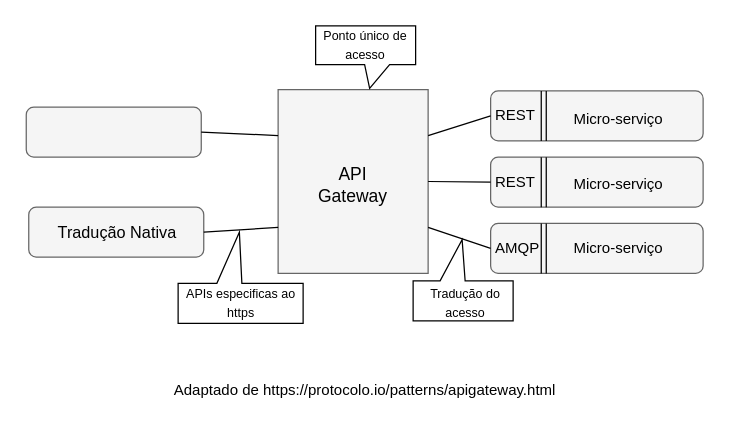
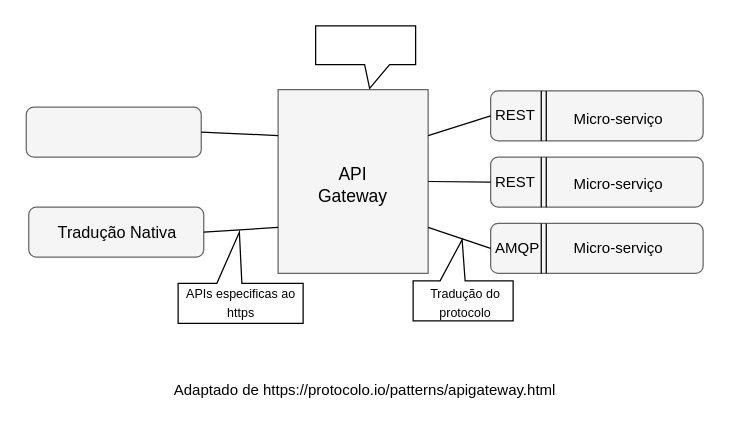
node "Ponto único de acesso": removed
node "Tradução do acesso": label "Tradução do acesso" -> "Tradução do protocolo"
